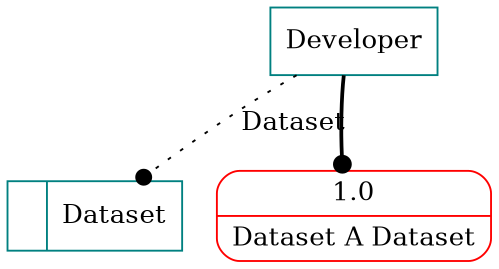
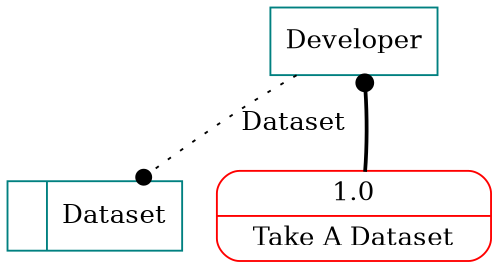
edge "Developer" -> "1.0": reversed
node "1.0": text "Dataset A Dataset" -> "Take A Dataset"
